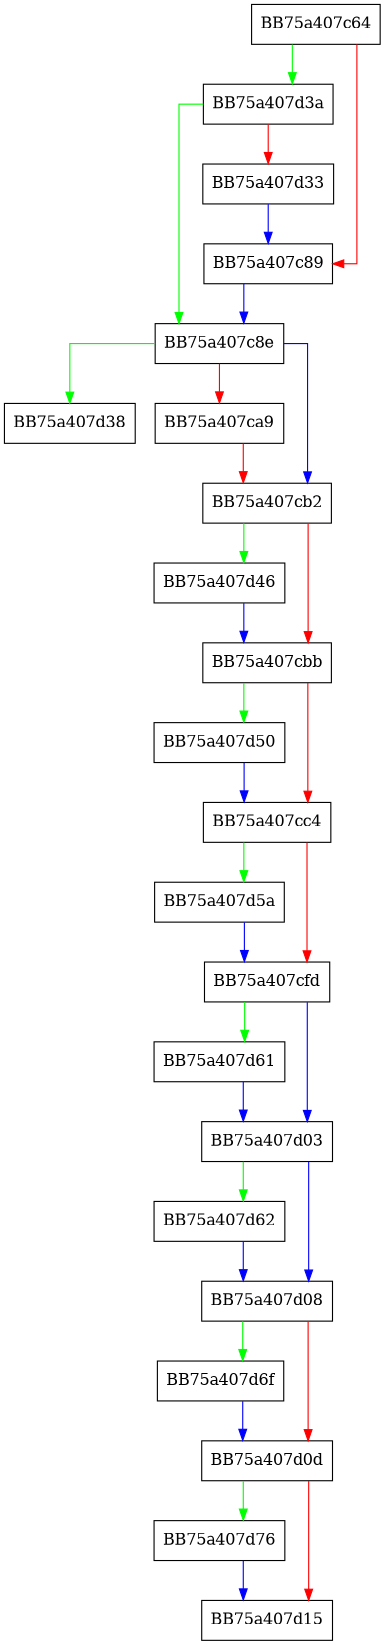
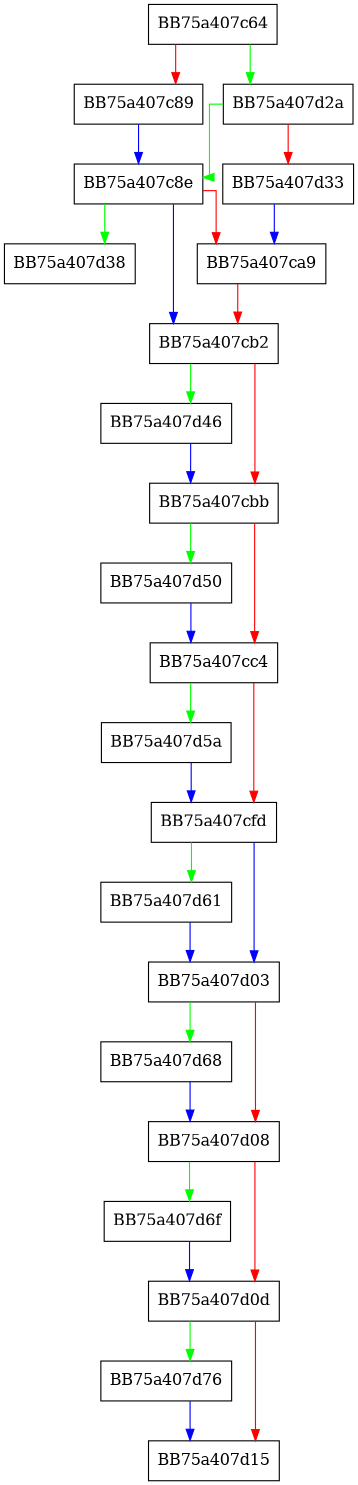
node "BB75a407d3a": label "BB75a407d3a" -> "BB75a407d2a"
edge "BB75a407d33" -> "BB75a407c89": now "BB75a407d33" -> "BB75a407ca9"
edge "BB75a407d03" -> "BB75a407d08": color blue -> red
node "BB75a407d62": label "BB75a407d62" -> "BB75a407d68"
